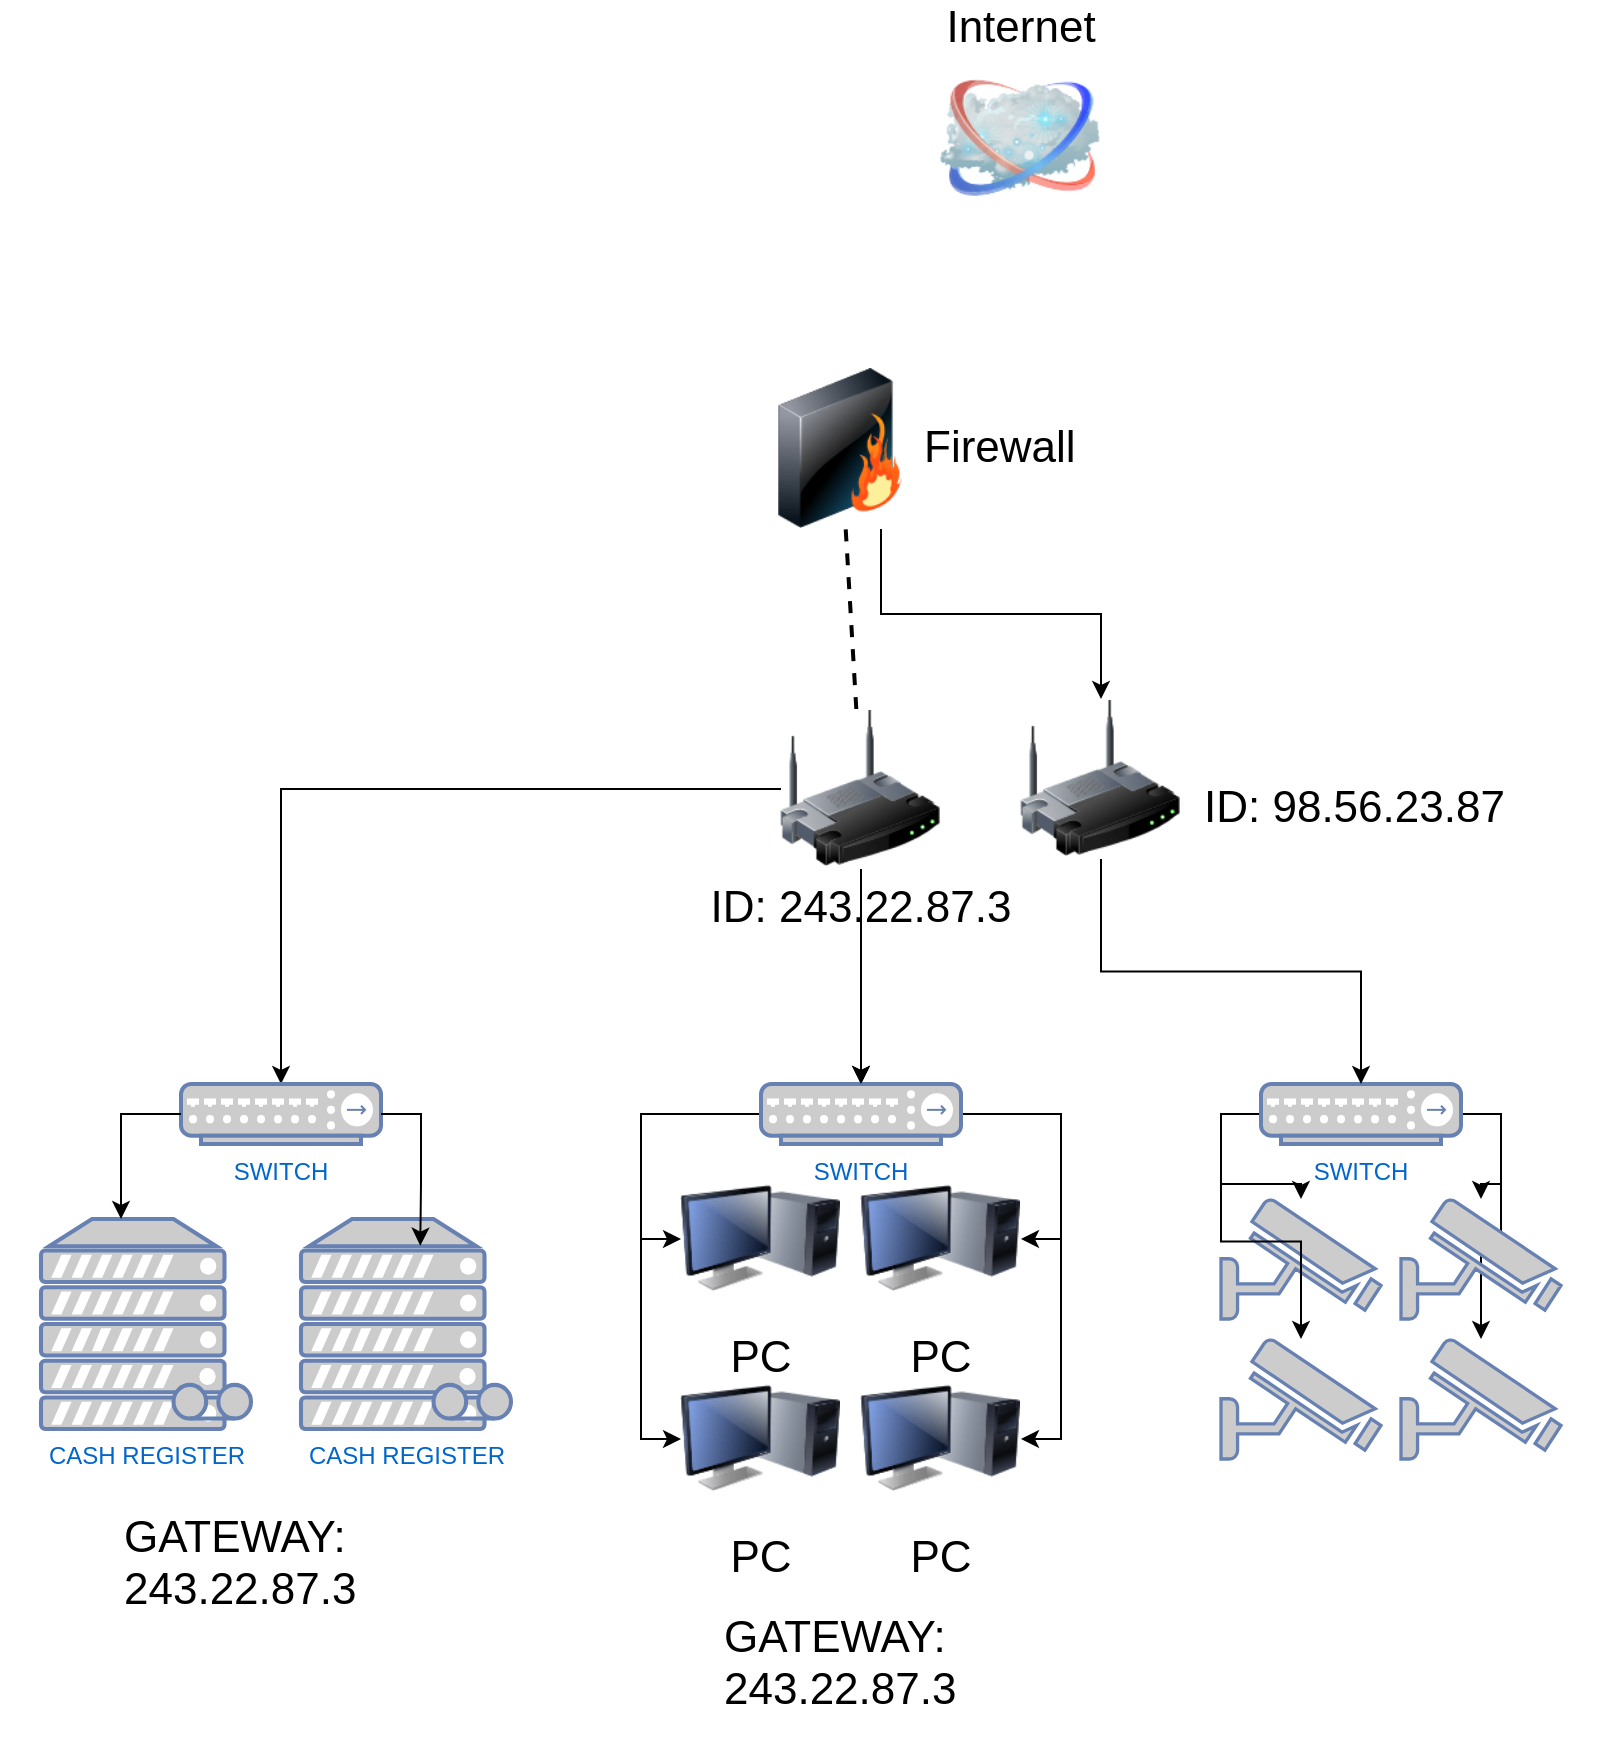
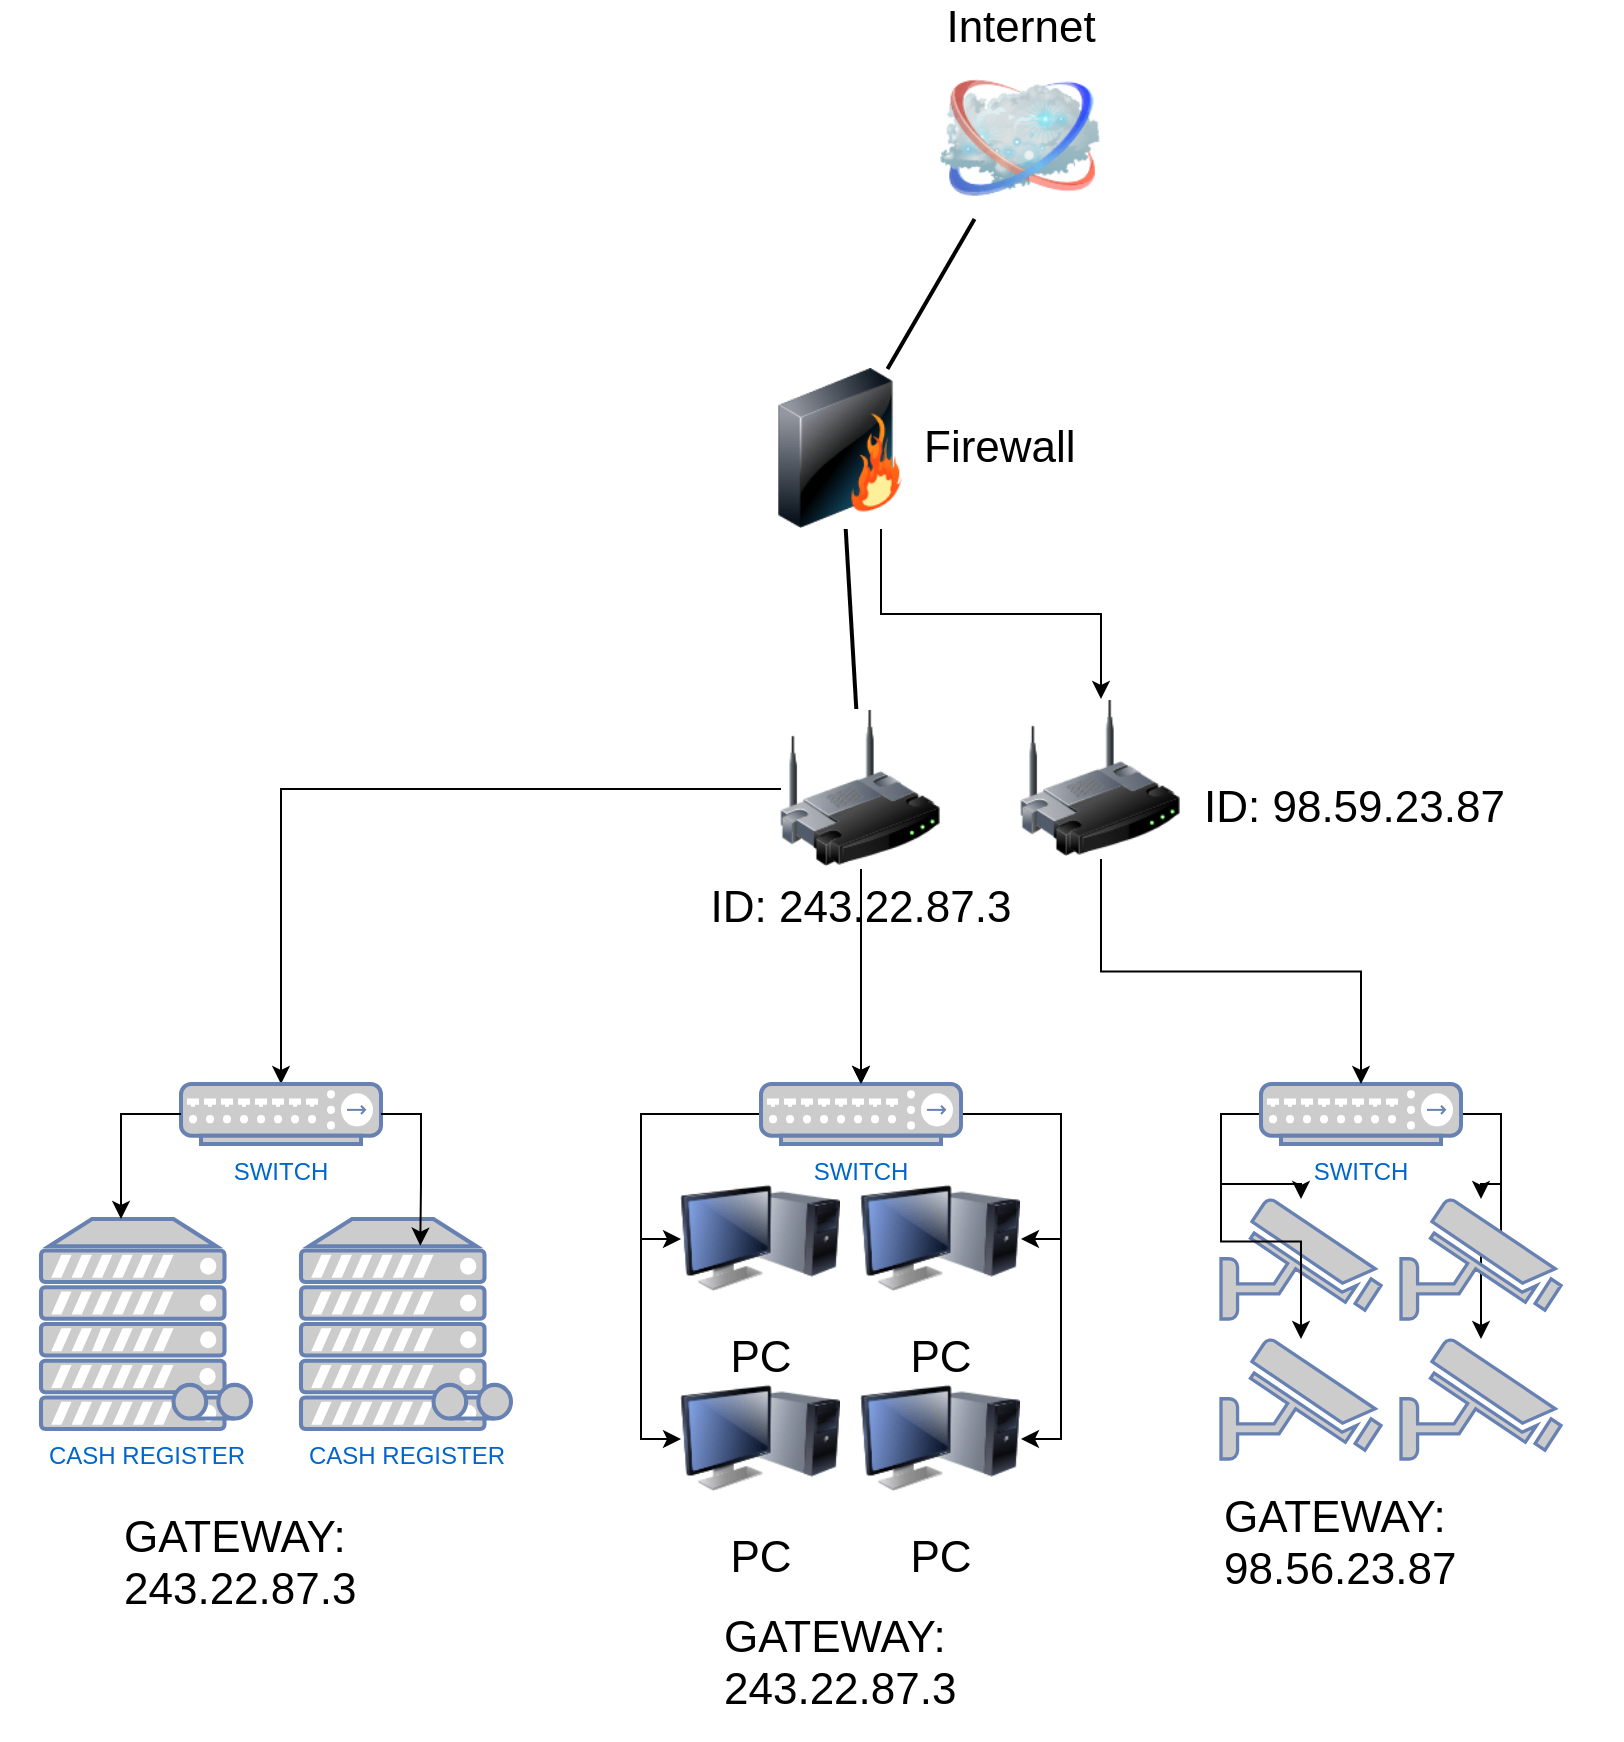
edge "Internet" -- "Firewall": added
edge "Firewall" -- "ID: 243.22.87.3": style dashed -> solid
node "ID: 98.56.23.87": label "ID: 98.56.23.87" -> "ID: 98.59.23.87"
node "GATEWAY: 98.56.23.87": added
